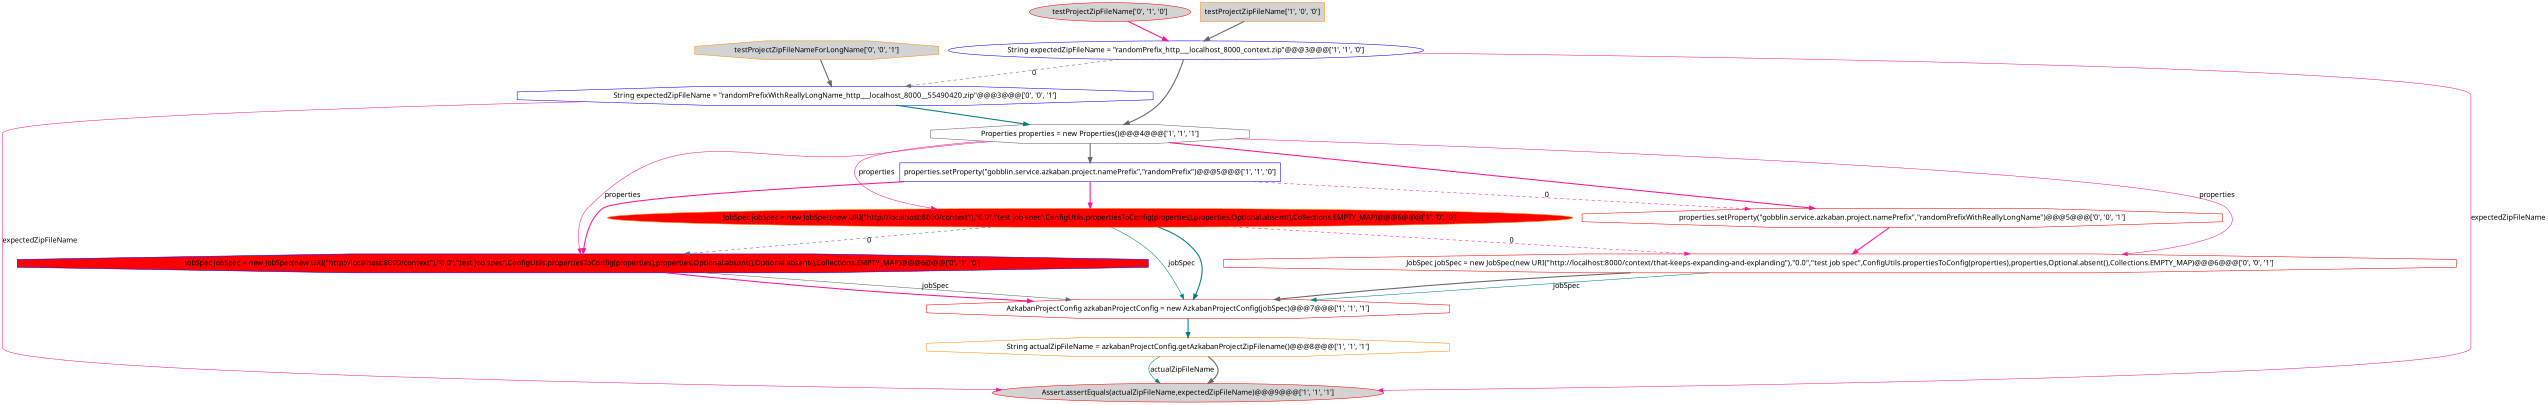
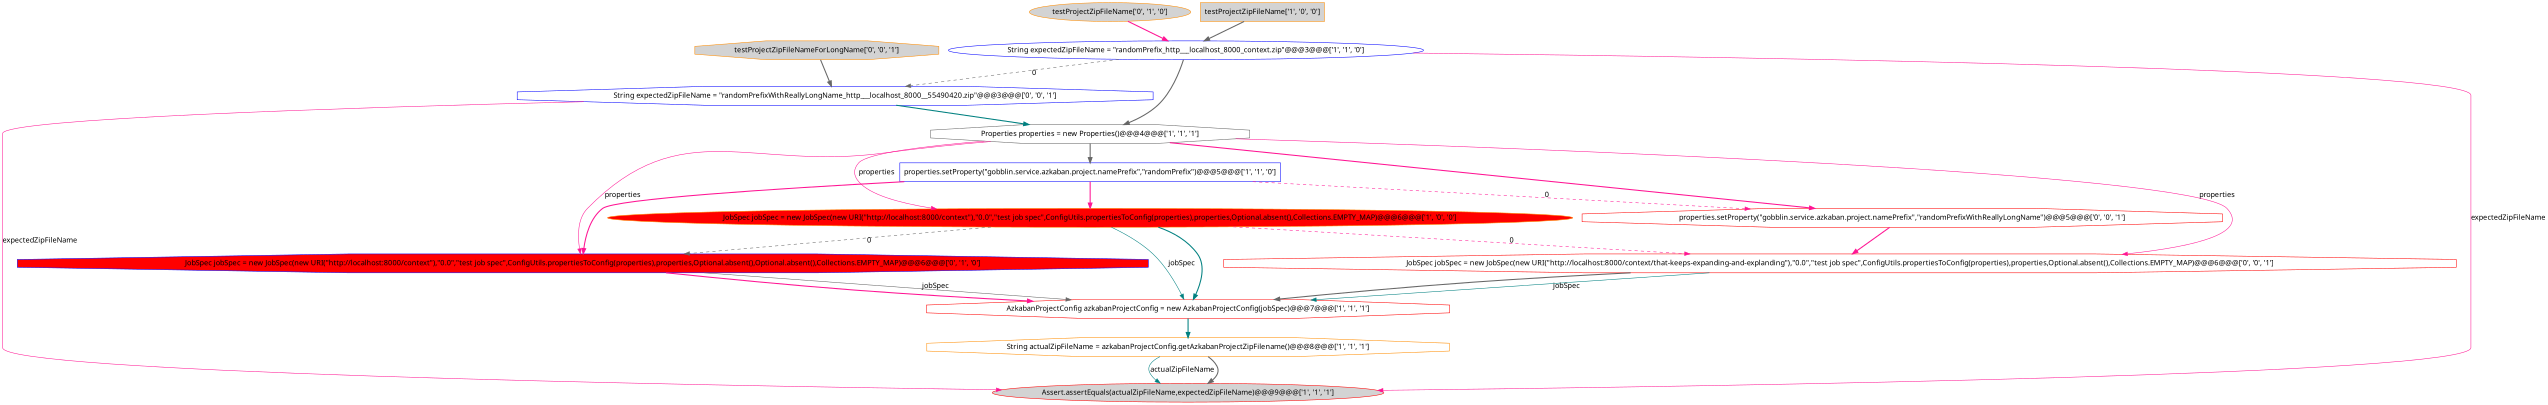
node "testProjectZipFileName['0', '1', '0']": color red -> darkorange
